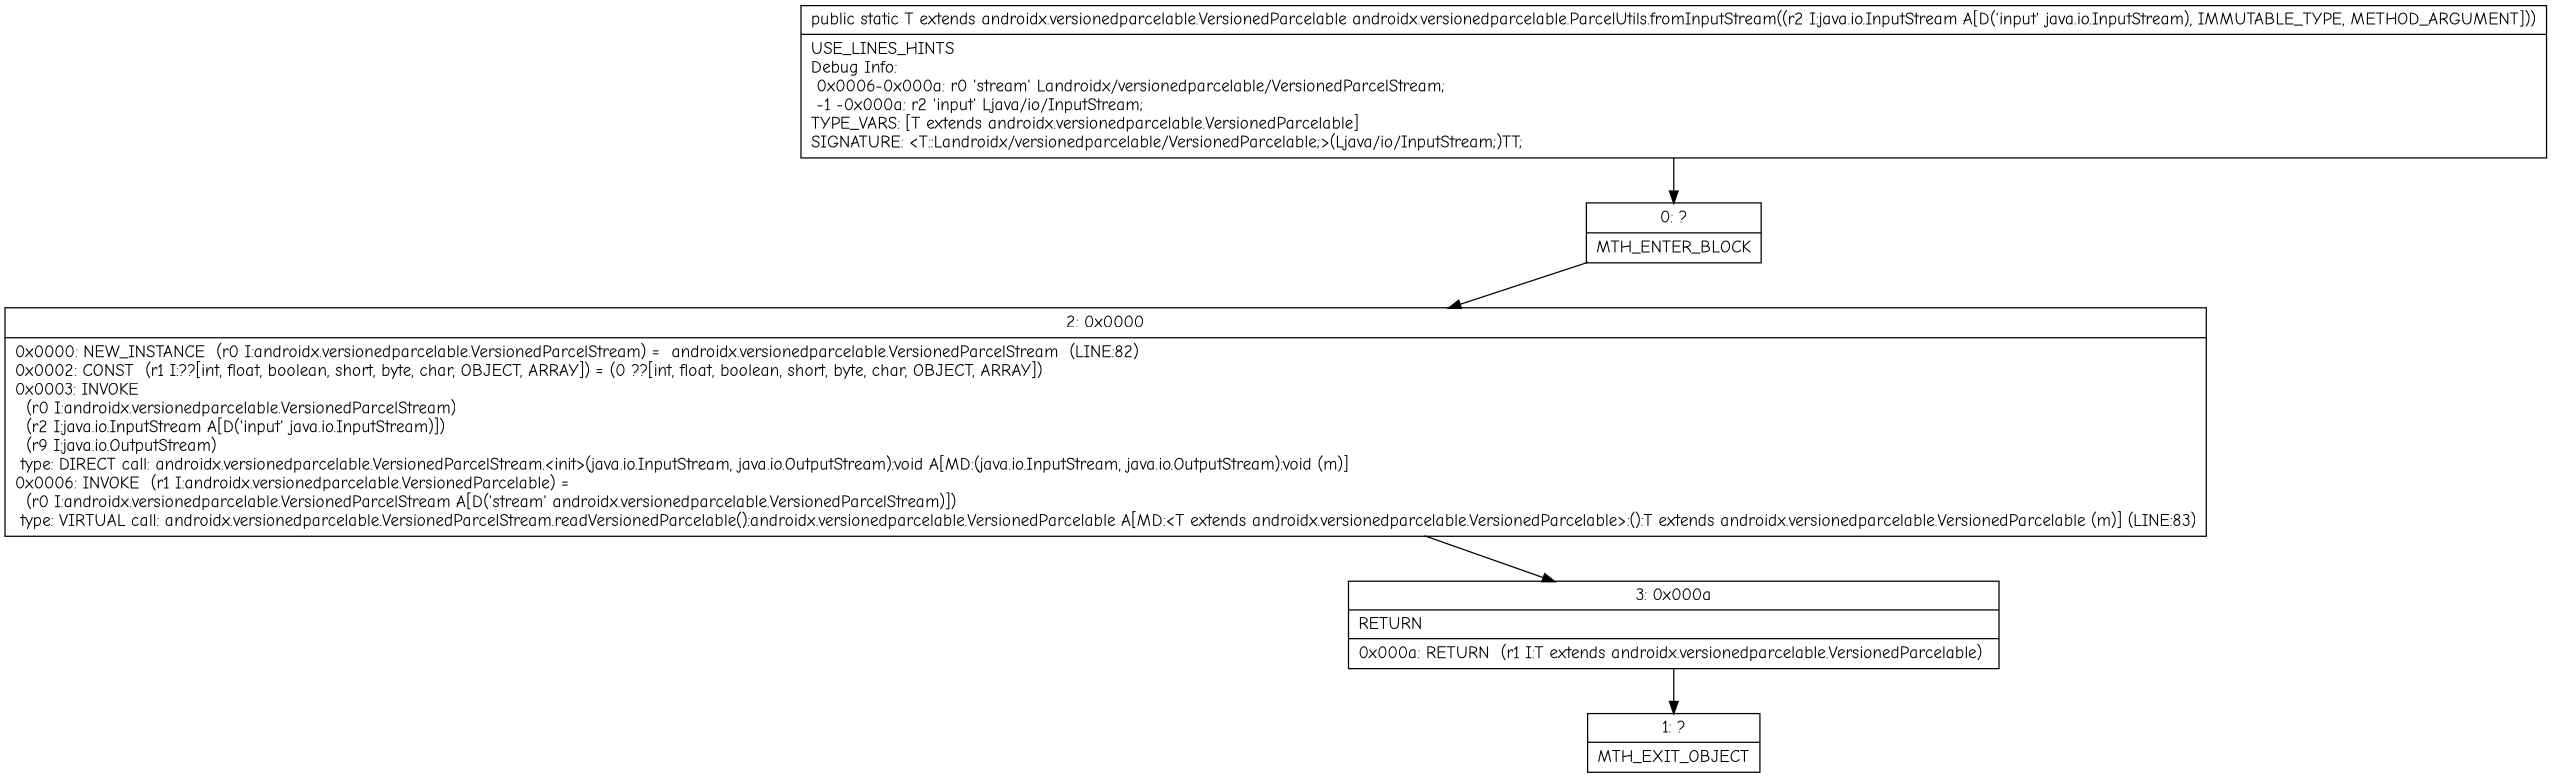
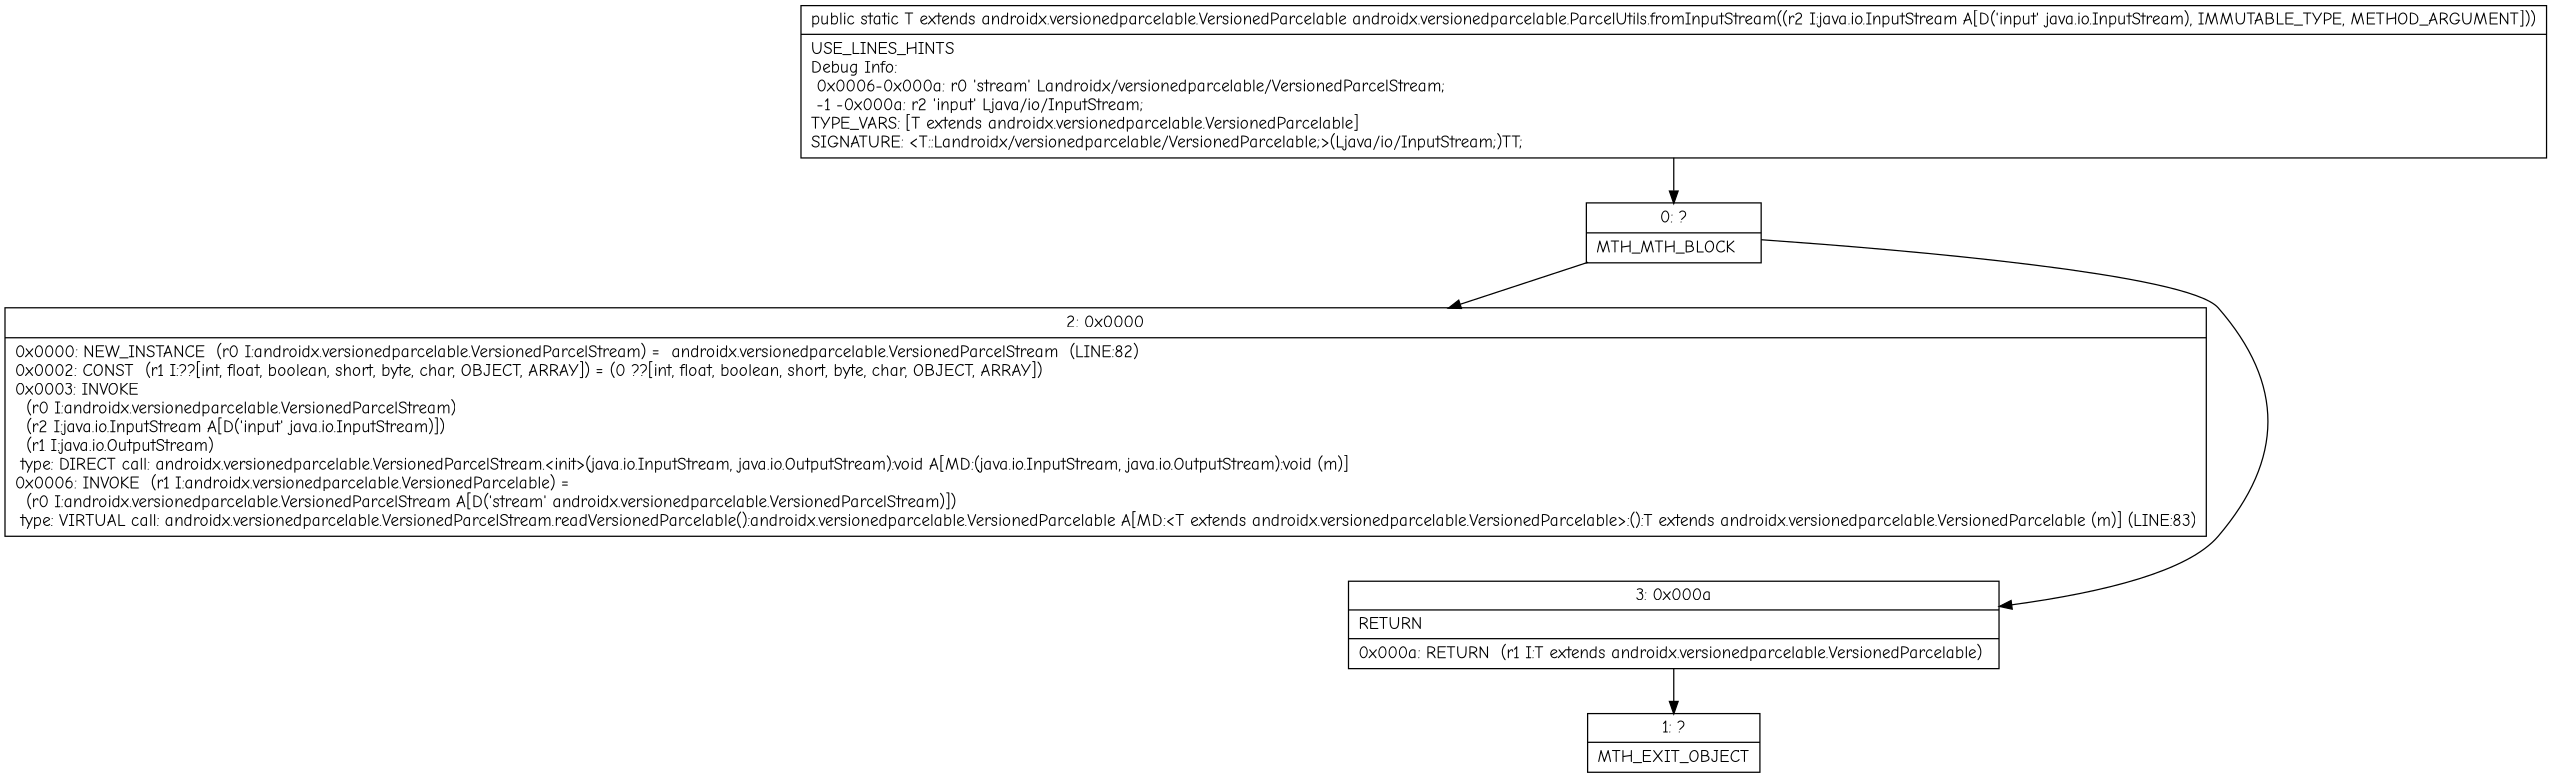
node "0: ?": text "MTH_ENTER_BLOCK" -> "MTH_MTH_BLOCK"
node "2: 0x0000": text "(r9 I:java.io.OutputStream)" -> "(r1 I:java.io.OutputStream)"
edge "2: 0x0000" -> "3: 0x000a": now "0: ?" -> "3: 0x000a"
